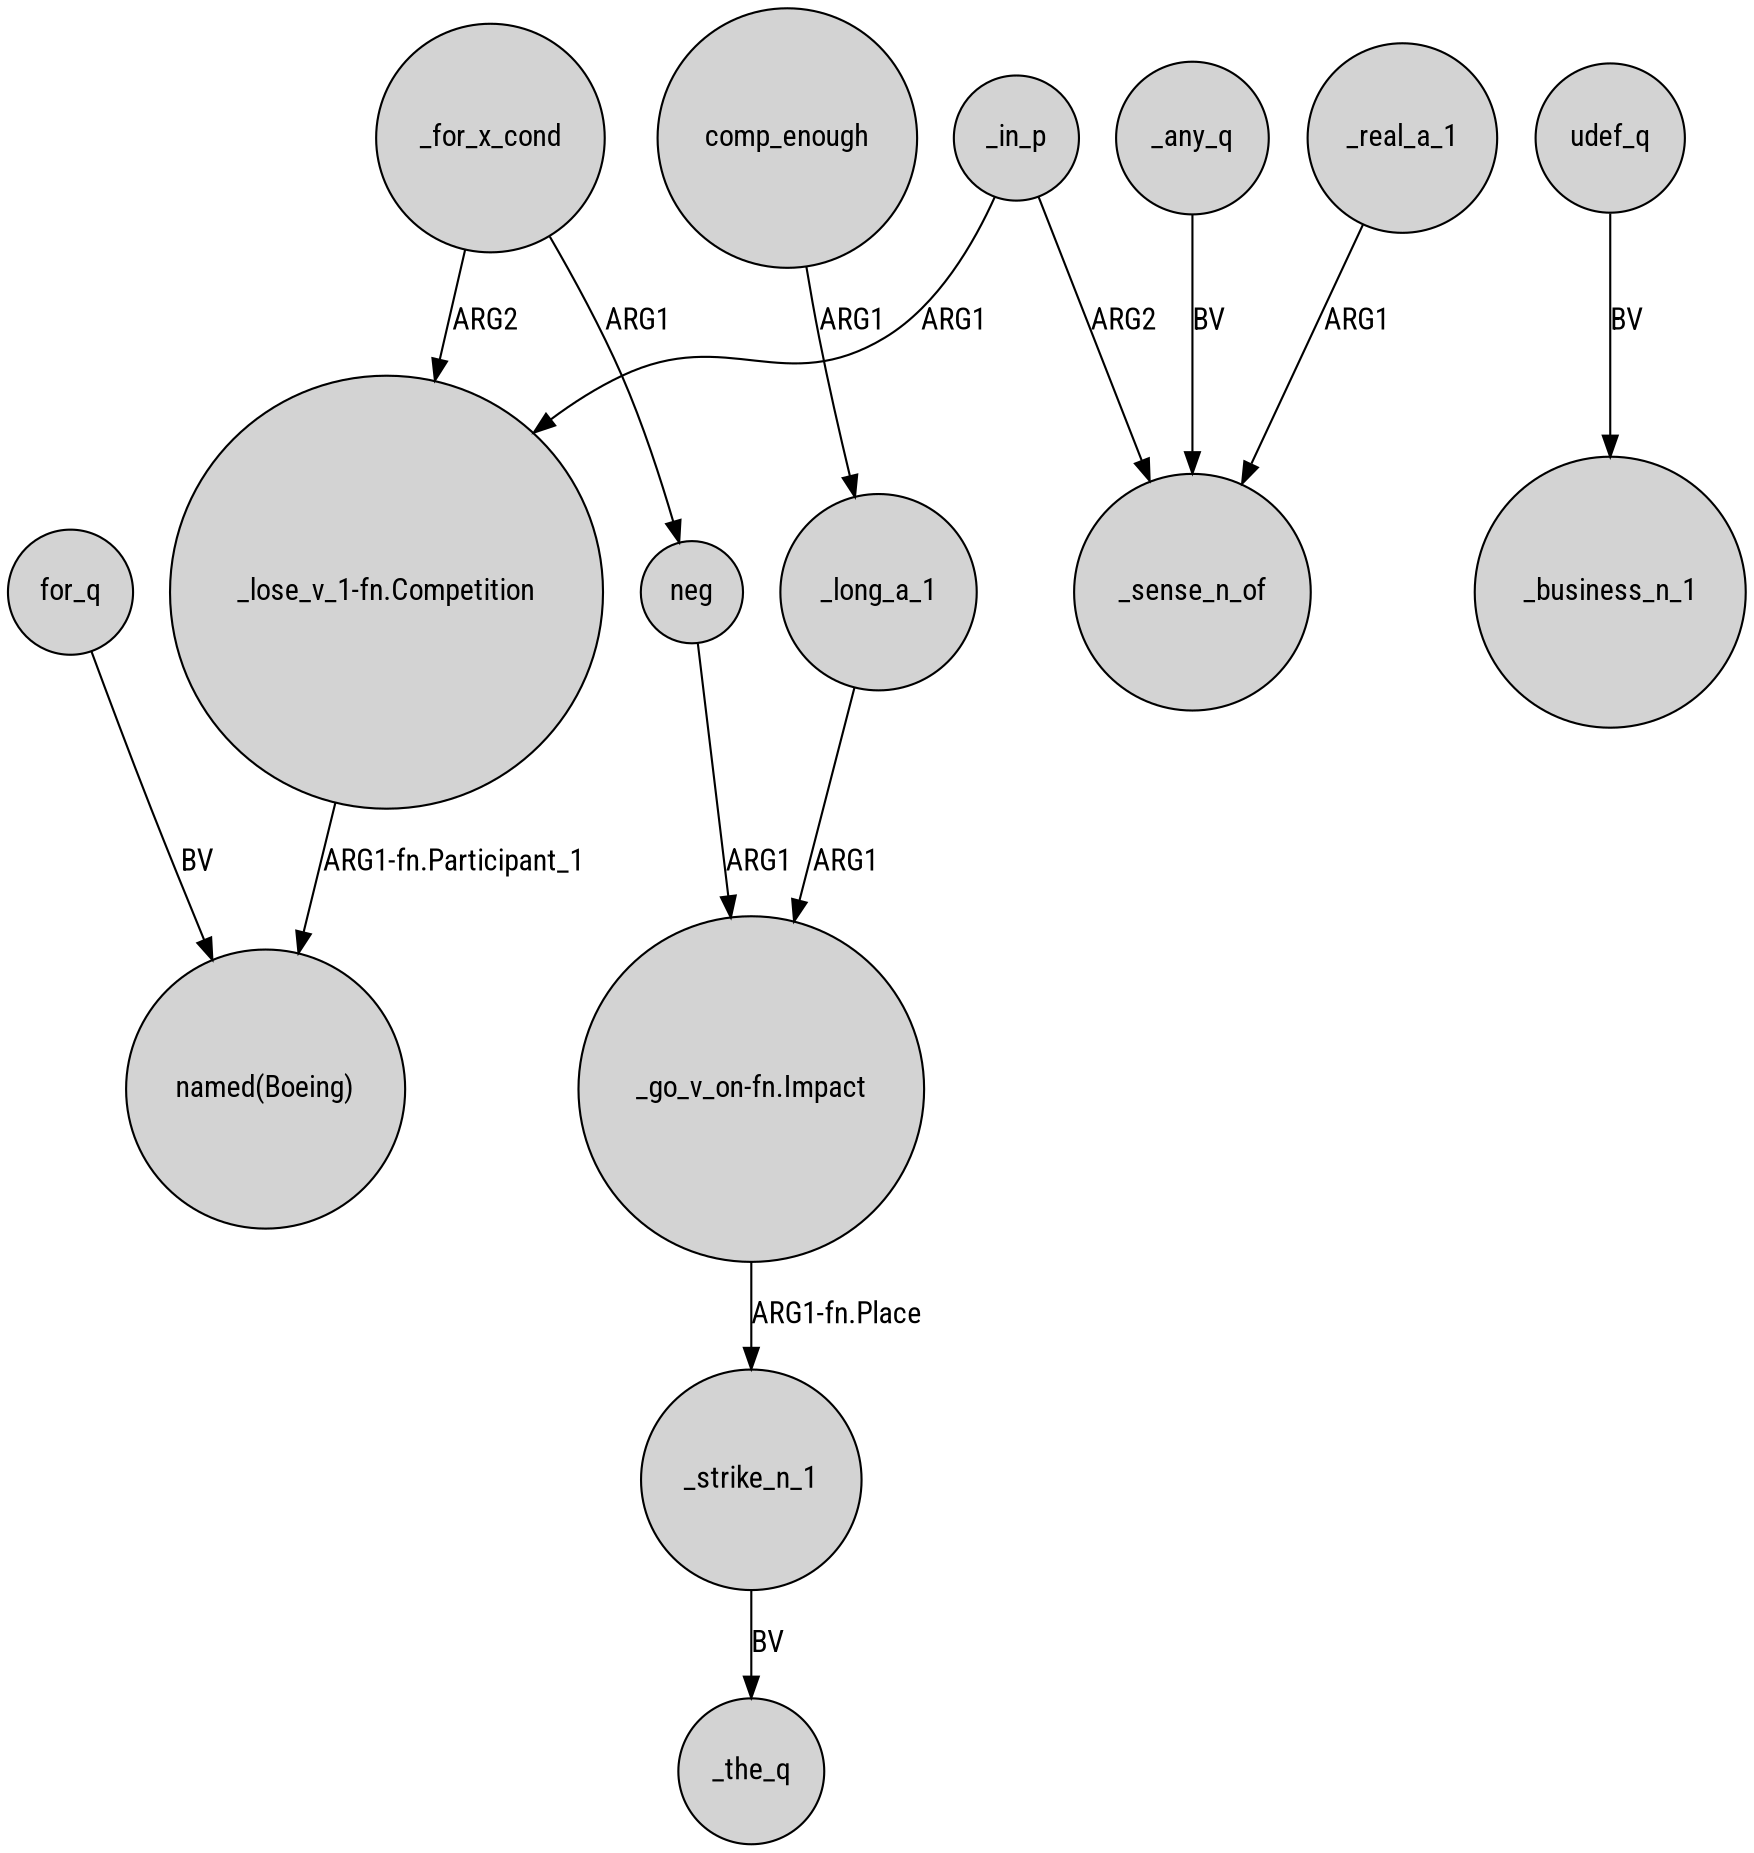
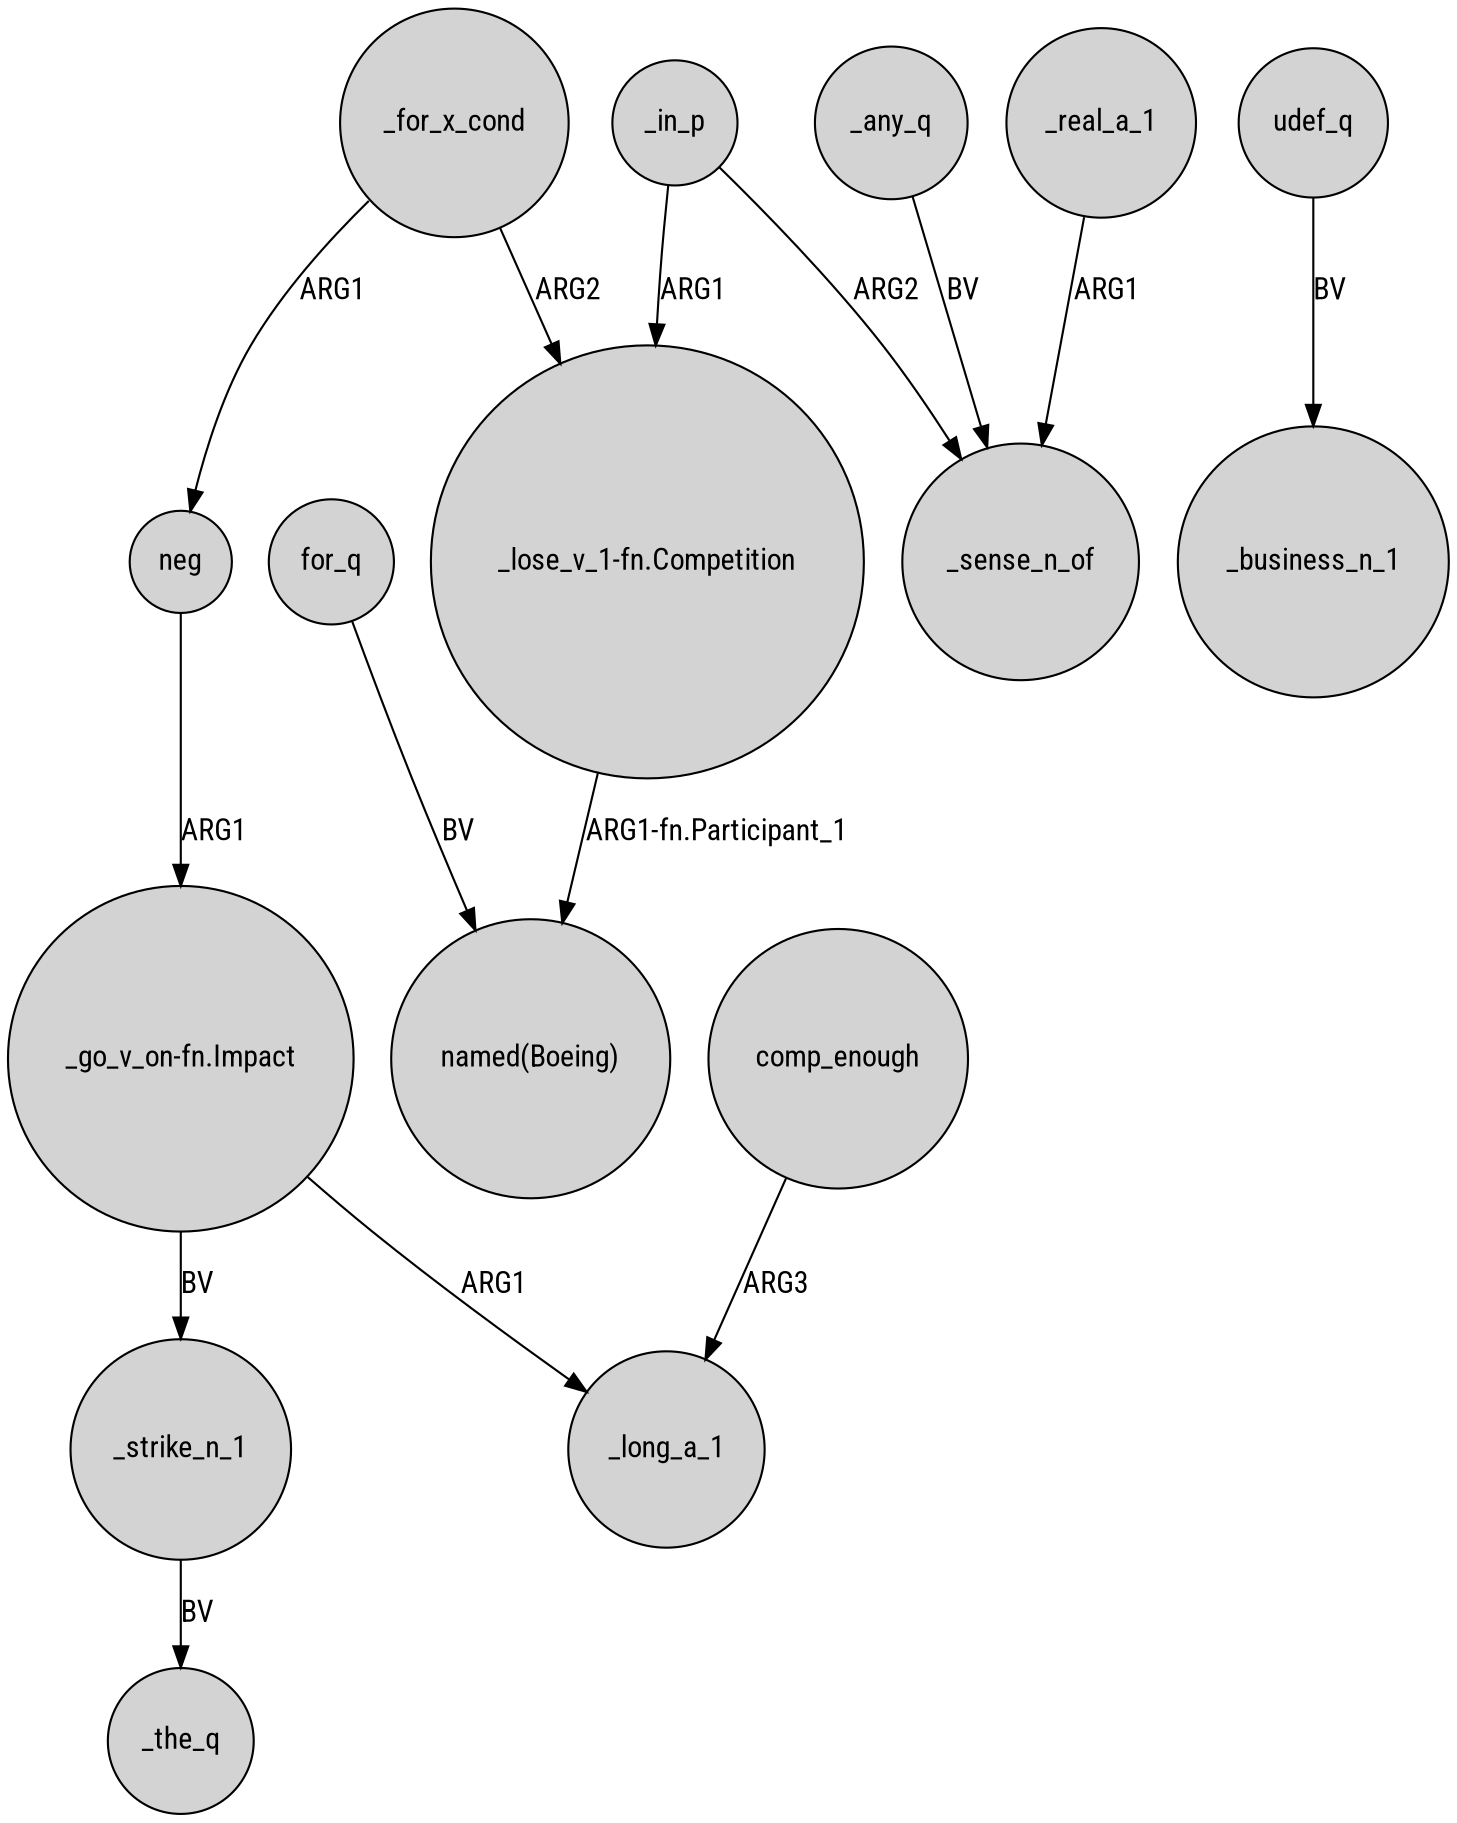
edge "comp_enough" -> "_long_a_1": label "ARG1" -> "ARG3"
edge "_long_a_1" -> "_go_v_on-fn.Impact": reversed
edge "_go_v_on-fn.Impact" -> "_strike_n_1": label "ARG1-fn.Place" -> "BV"
